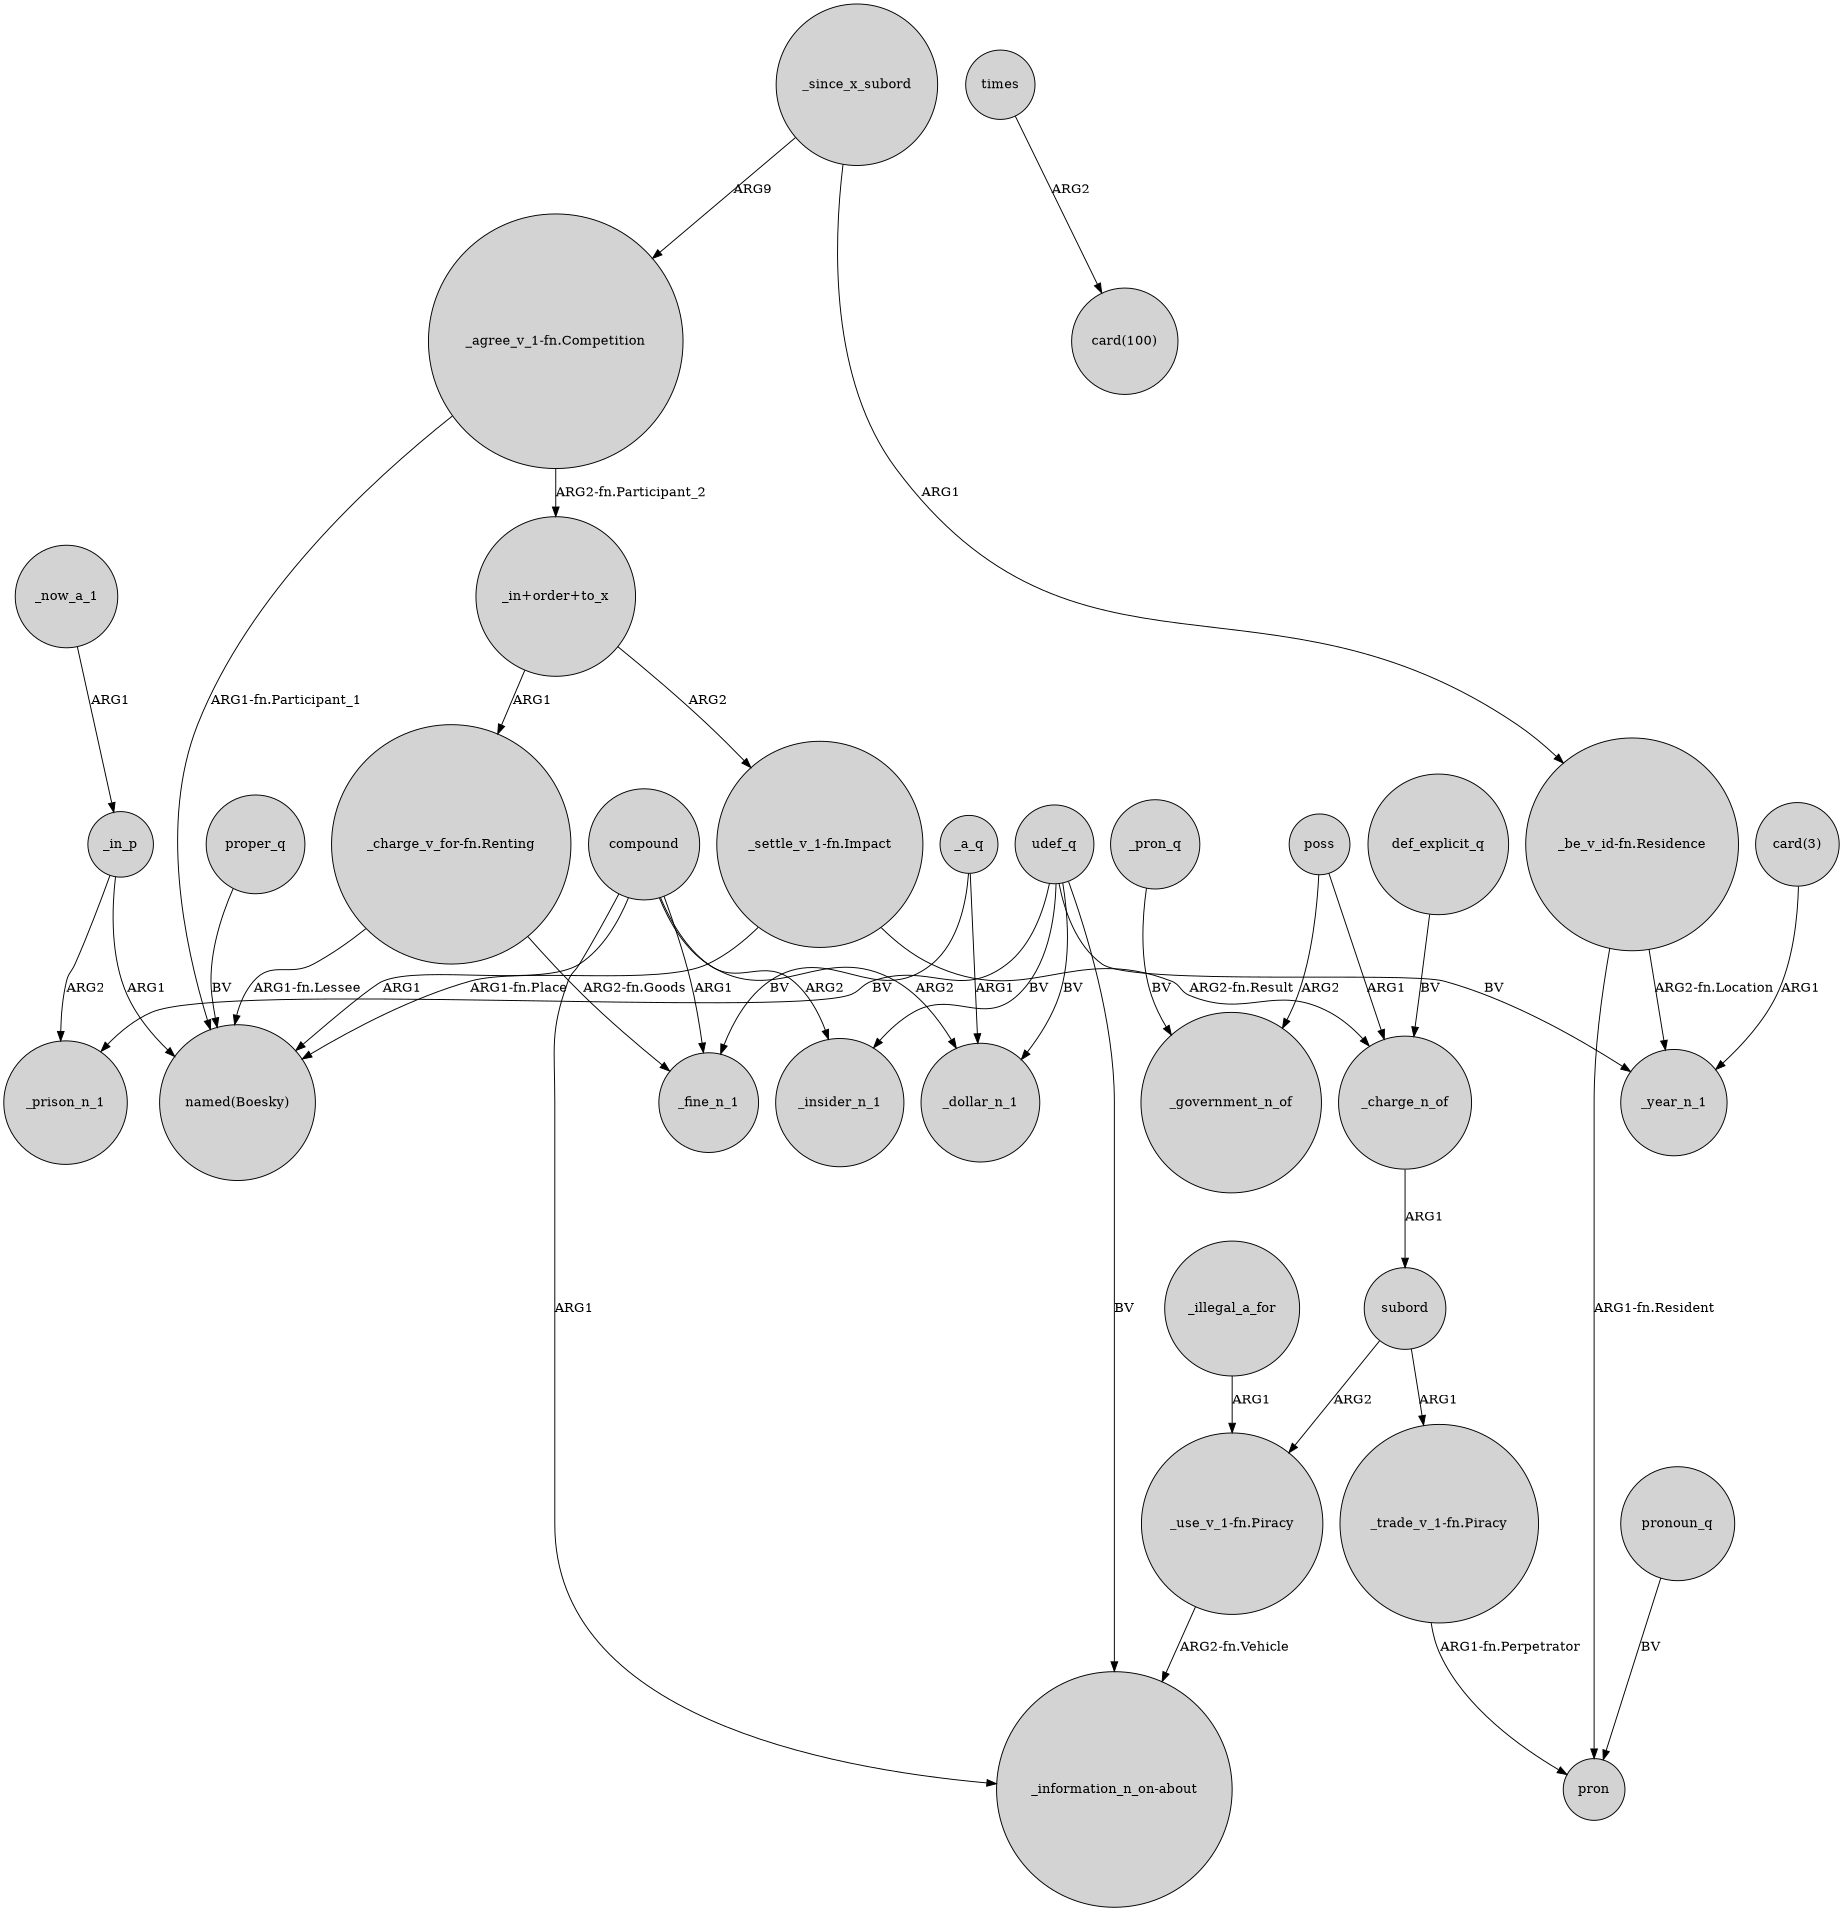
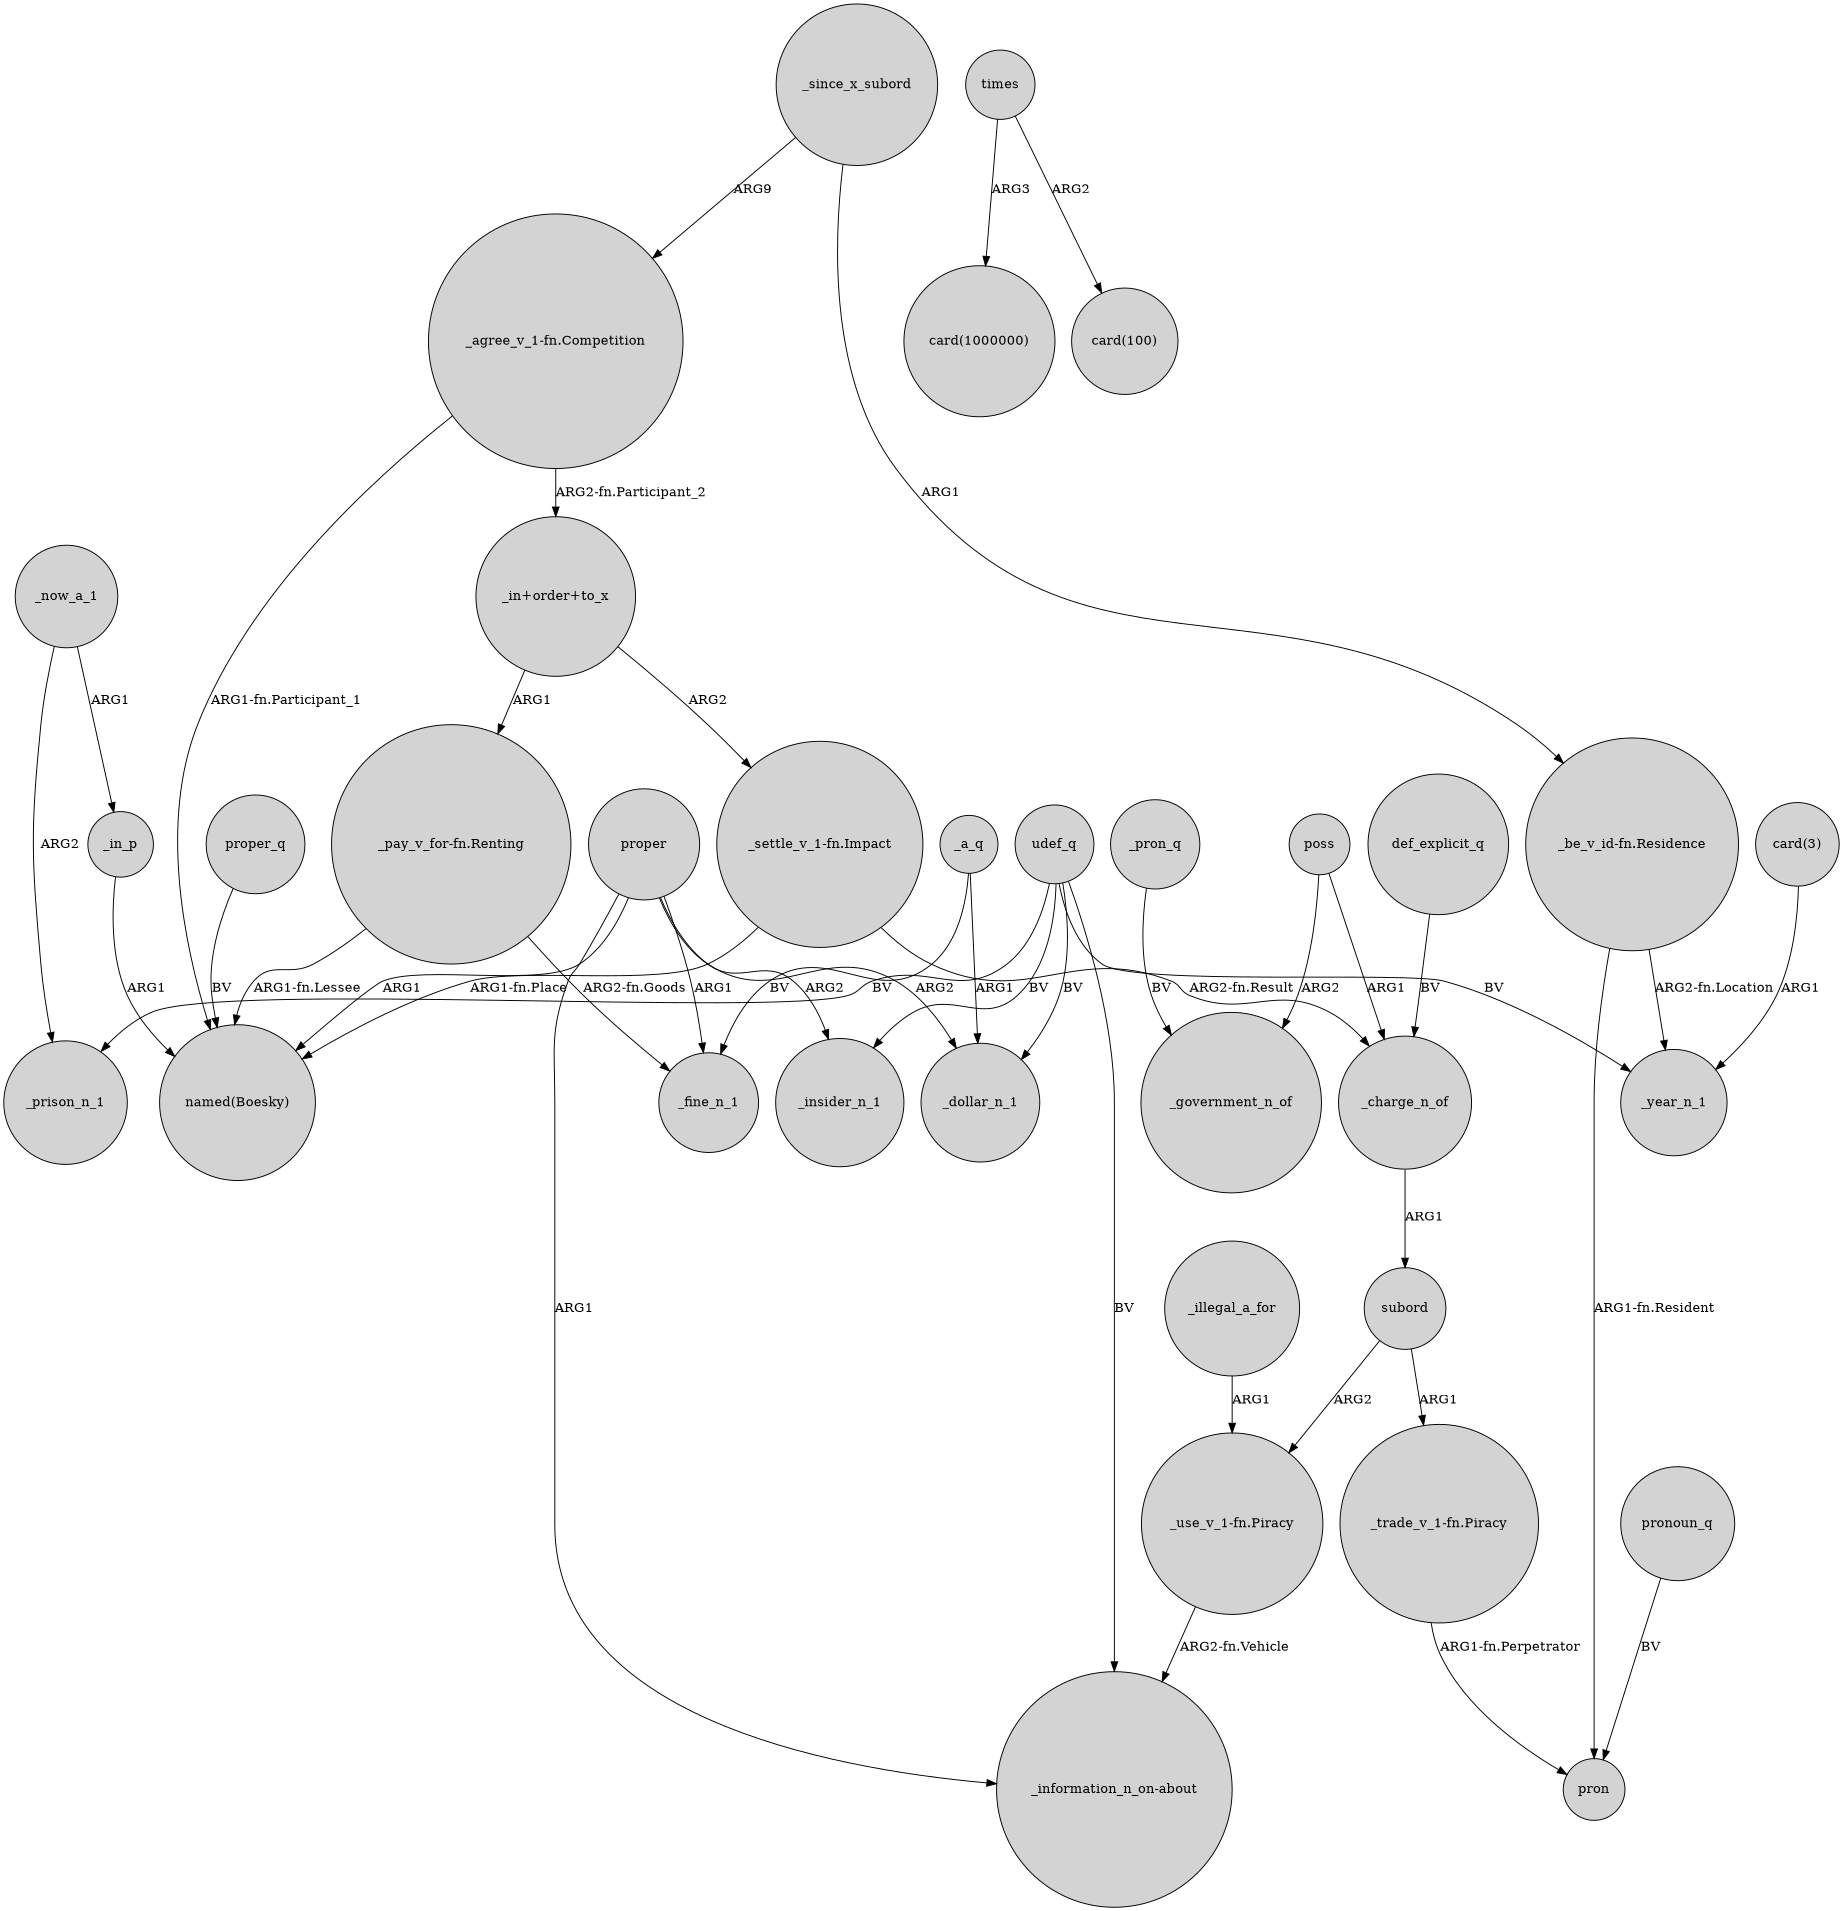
node "card(1000000)": added
node "_charge_v_for-fn.Renting": label "_charge_v_for-fn.Renting" -> "_pay_v_for-fn.Renting"
node "compound": label "compound" -> "proper"
edge "_in_p" -> "_prison_n_1": now "_now_a_1" -> "_prison_n_1"
